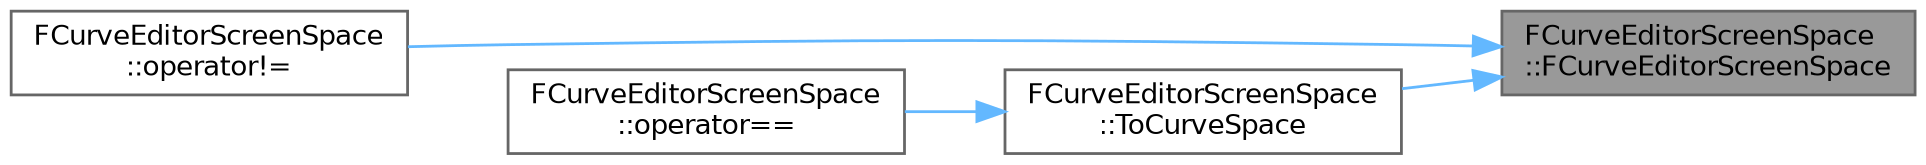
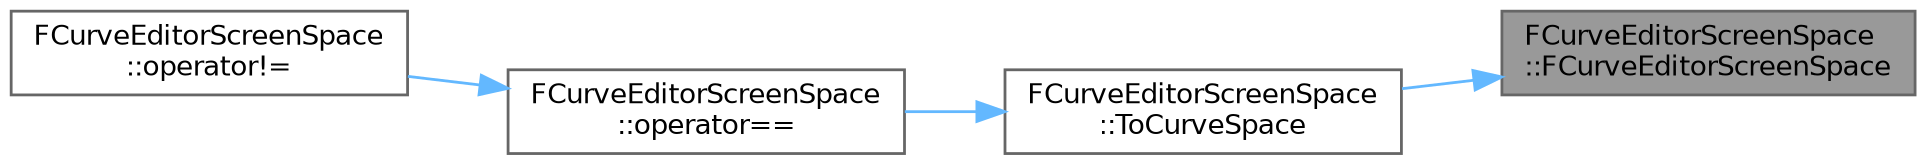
edge "FCurveEditorScreenSpace ::operator!=" -> "FCurveEditorScreenSpace ::FCurveEditorScreenSpace": now "FCurveEditorScreenSpace ::operator!=" -> "FCurveEditorScreenSpace ::operator=="
